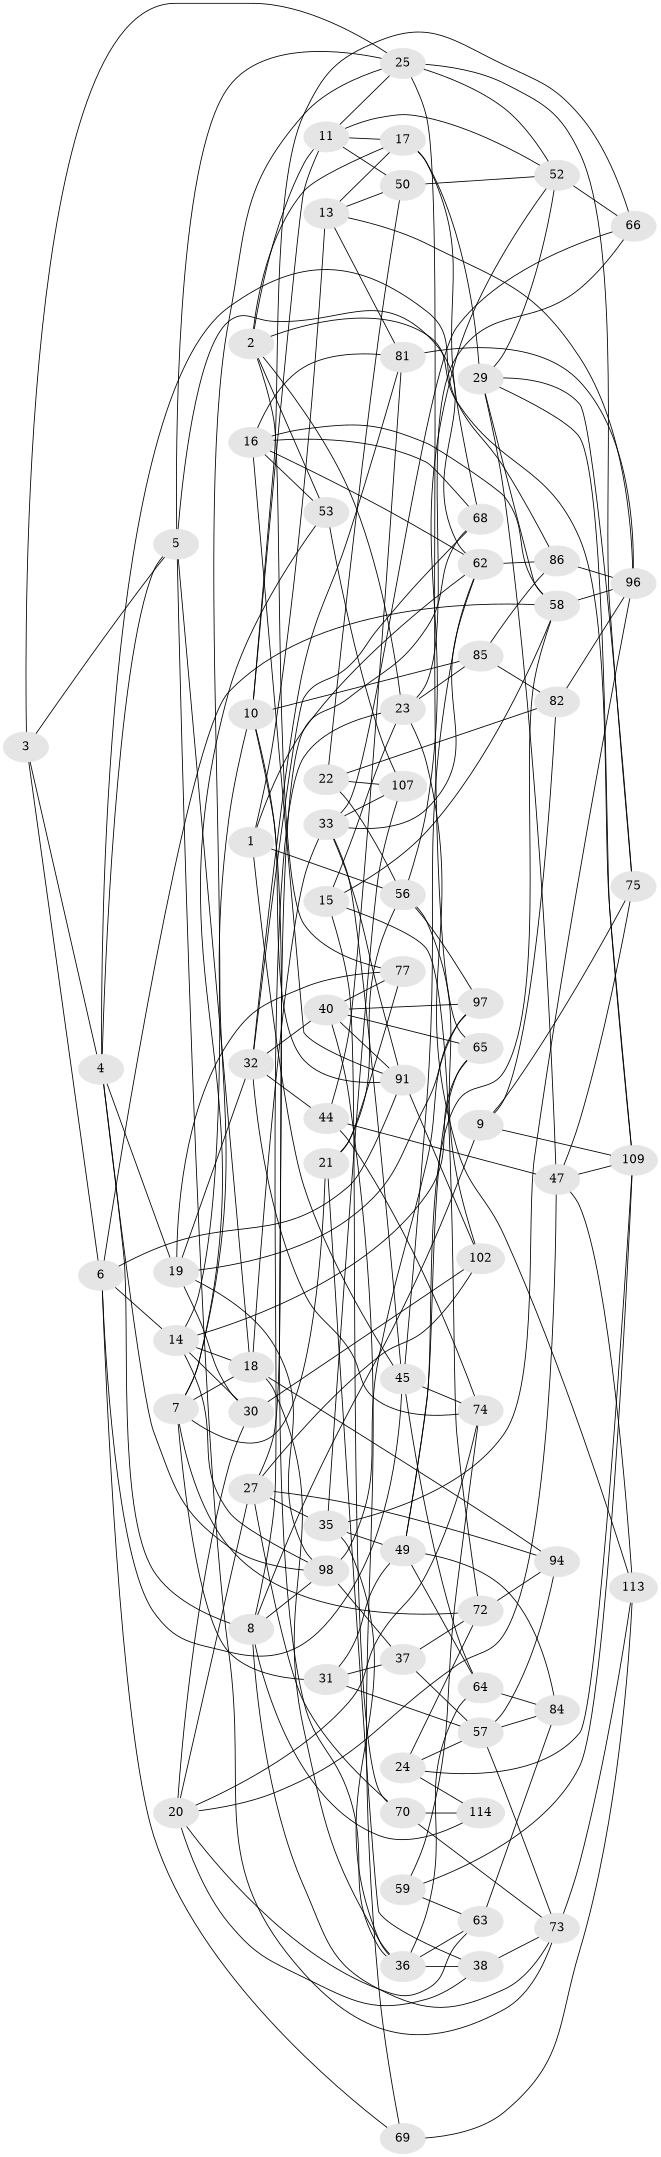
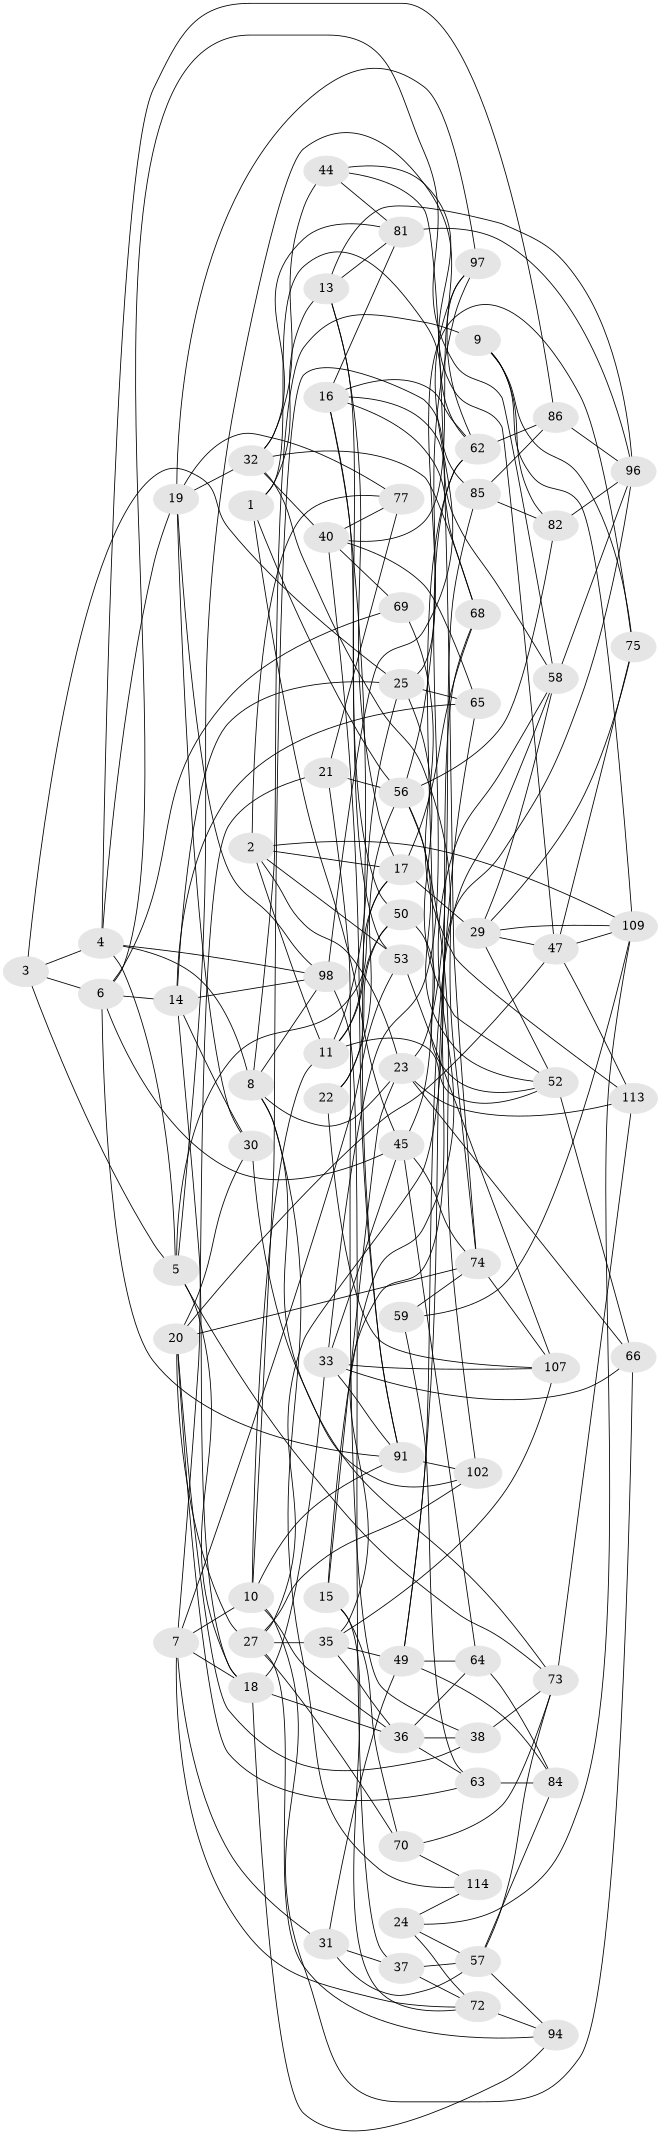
edge "25" -- "5": now "17" -- "5"
edge "82" -- "22": now "82" -- "56"
edge "74" -- "107": added
